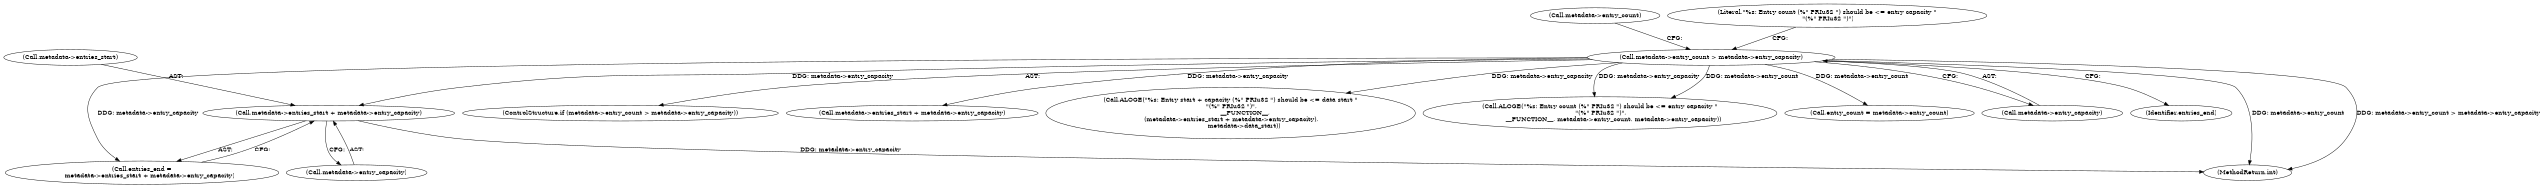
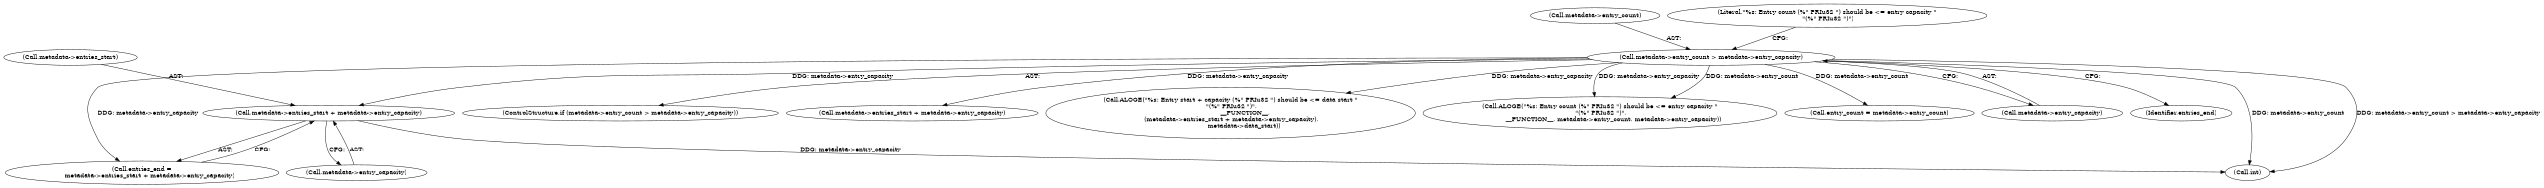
edge "(Call,metadata->entry_count)" -> "(Call,metadata->entry_count > metadata->entry_capacity)": label "CFG: " -> "AST: "
node "(MethodReturn,int)": label "(MethodReturn,int)" -> "(Call,int)"
